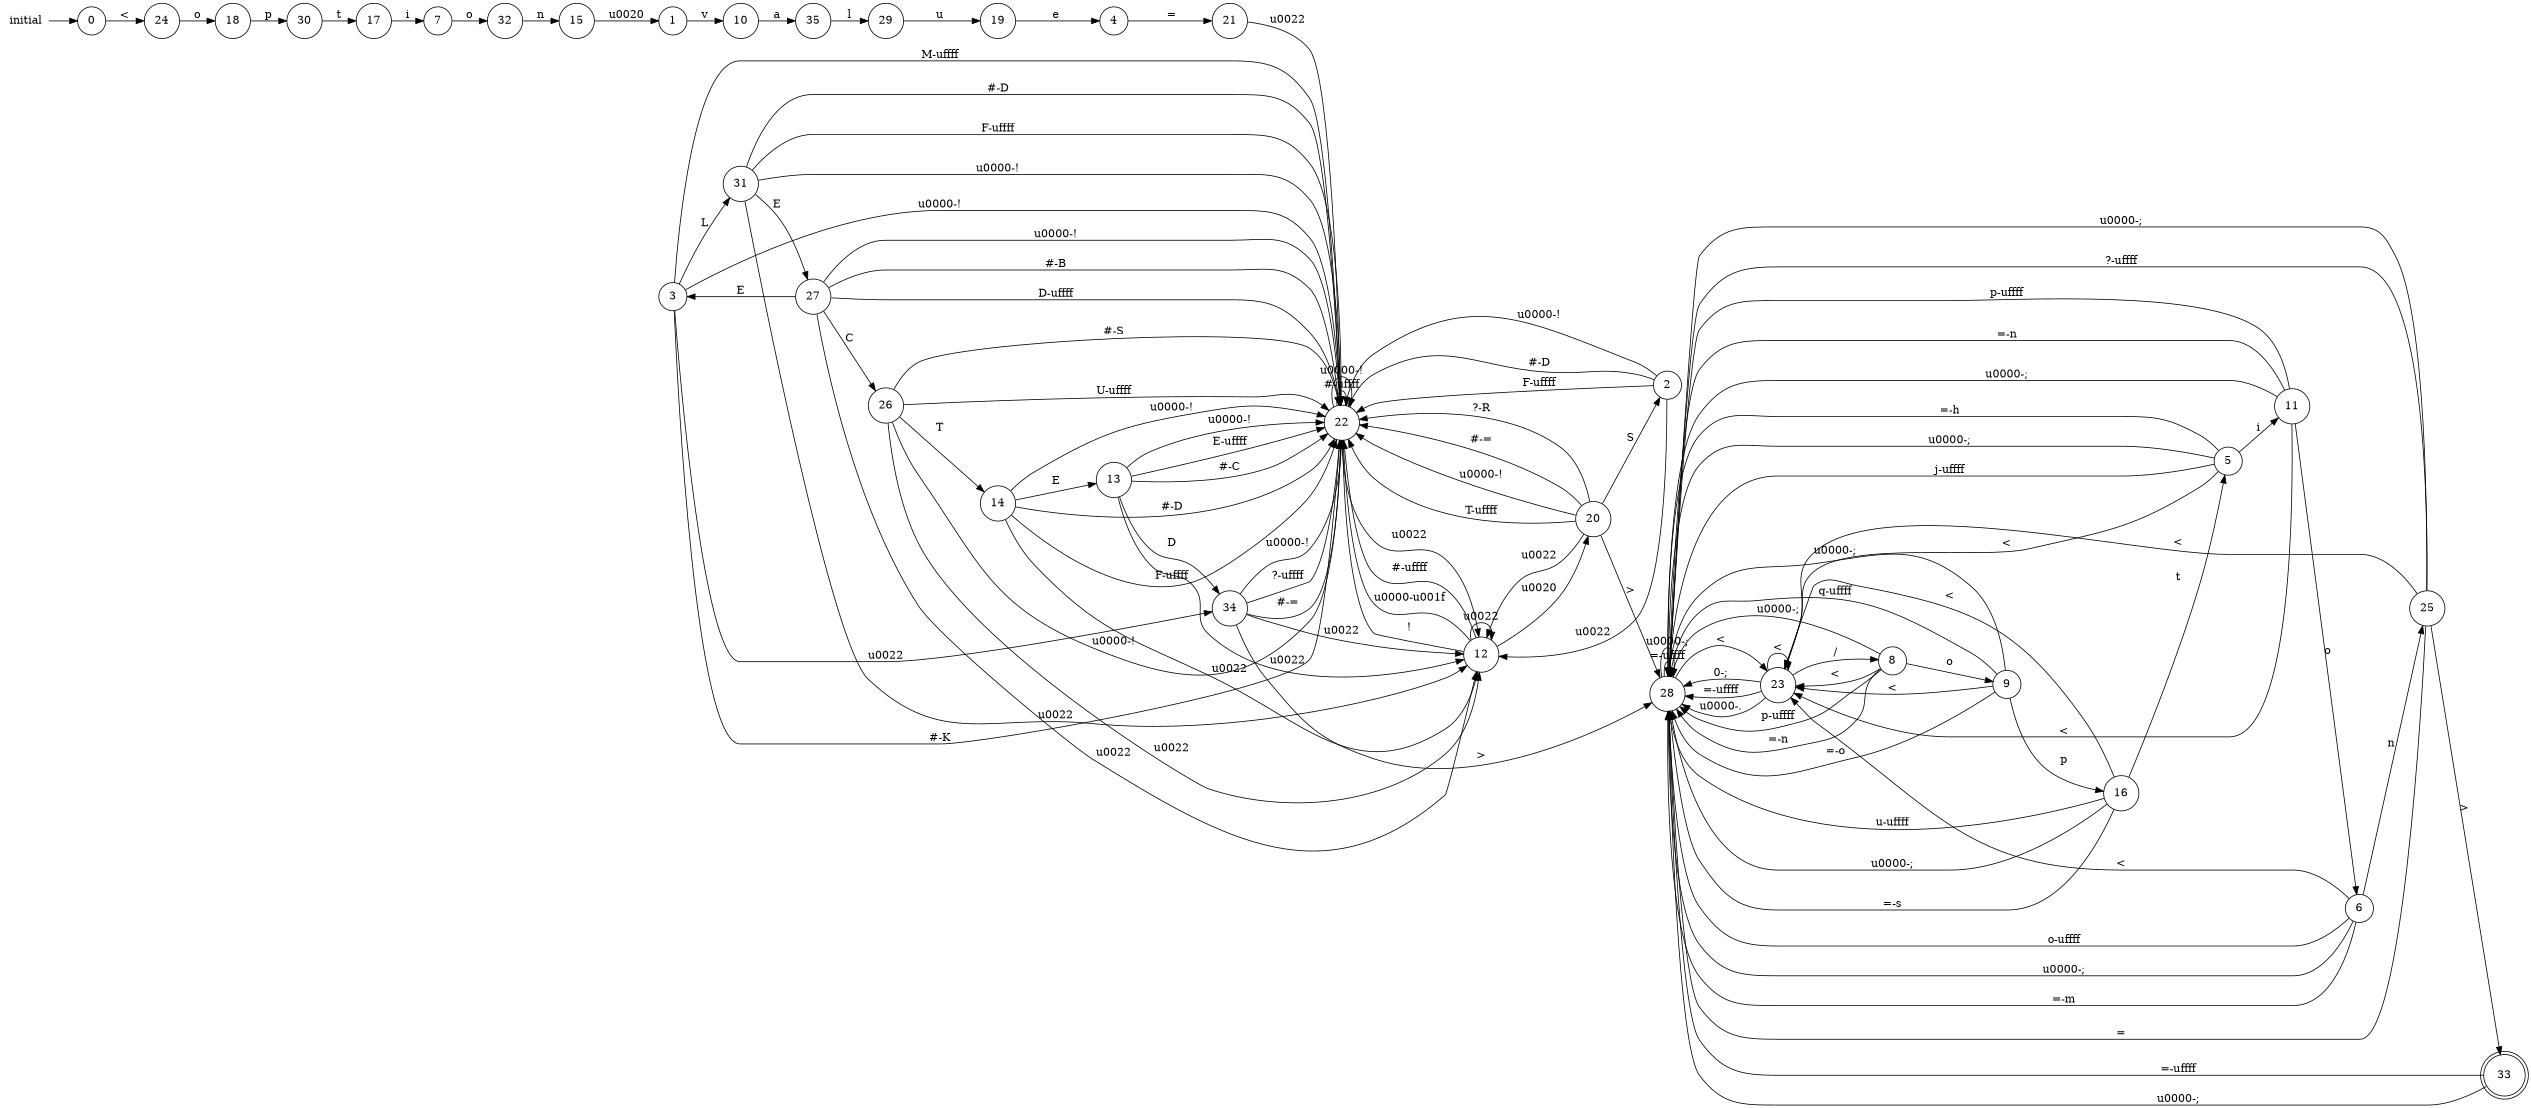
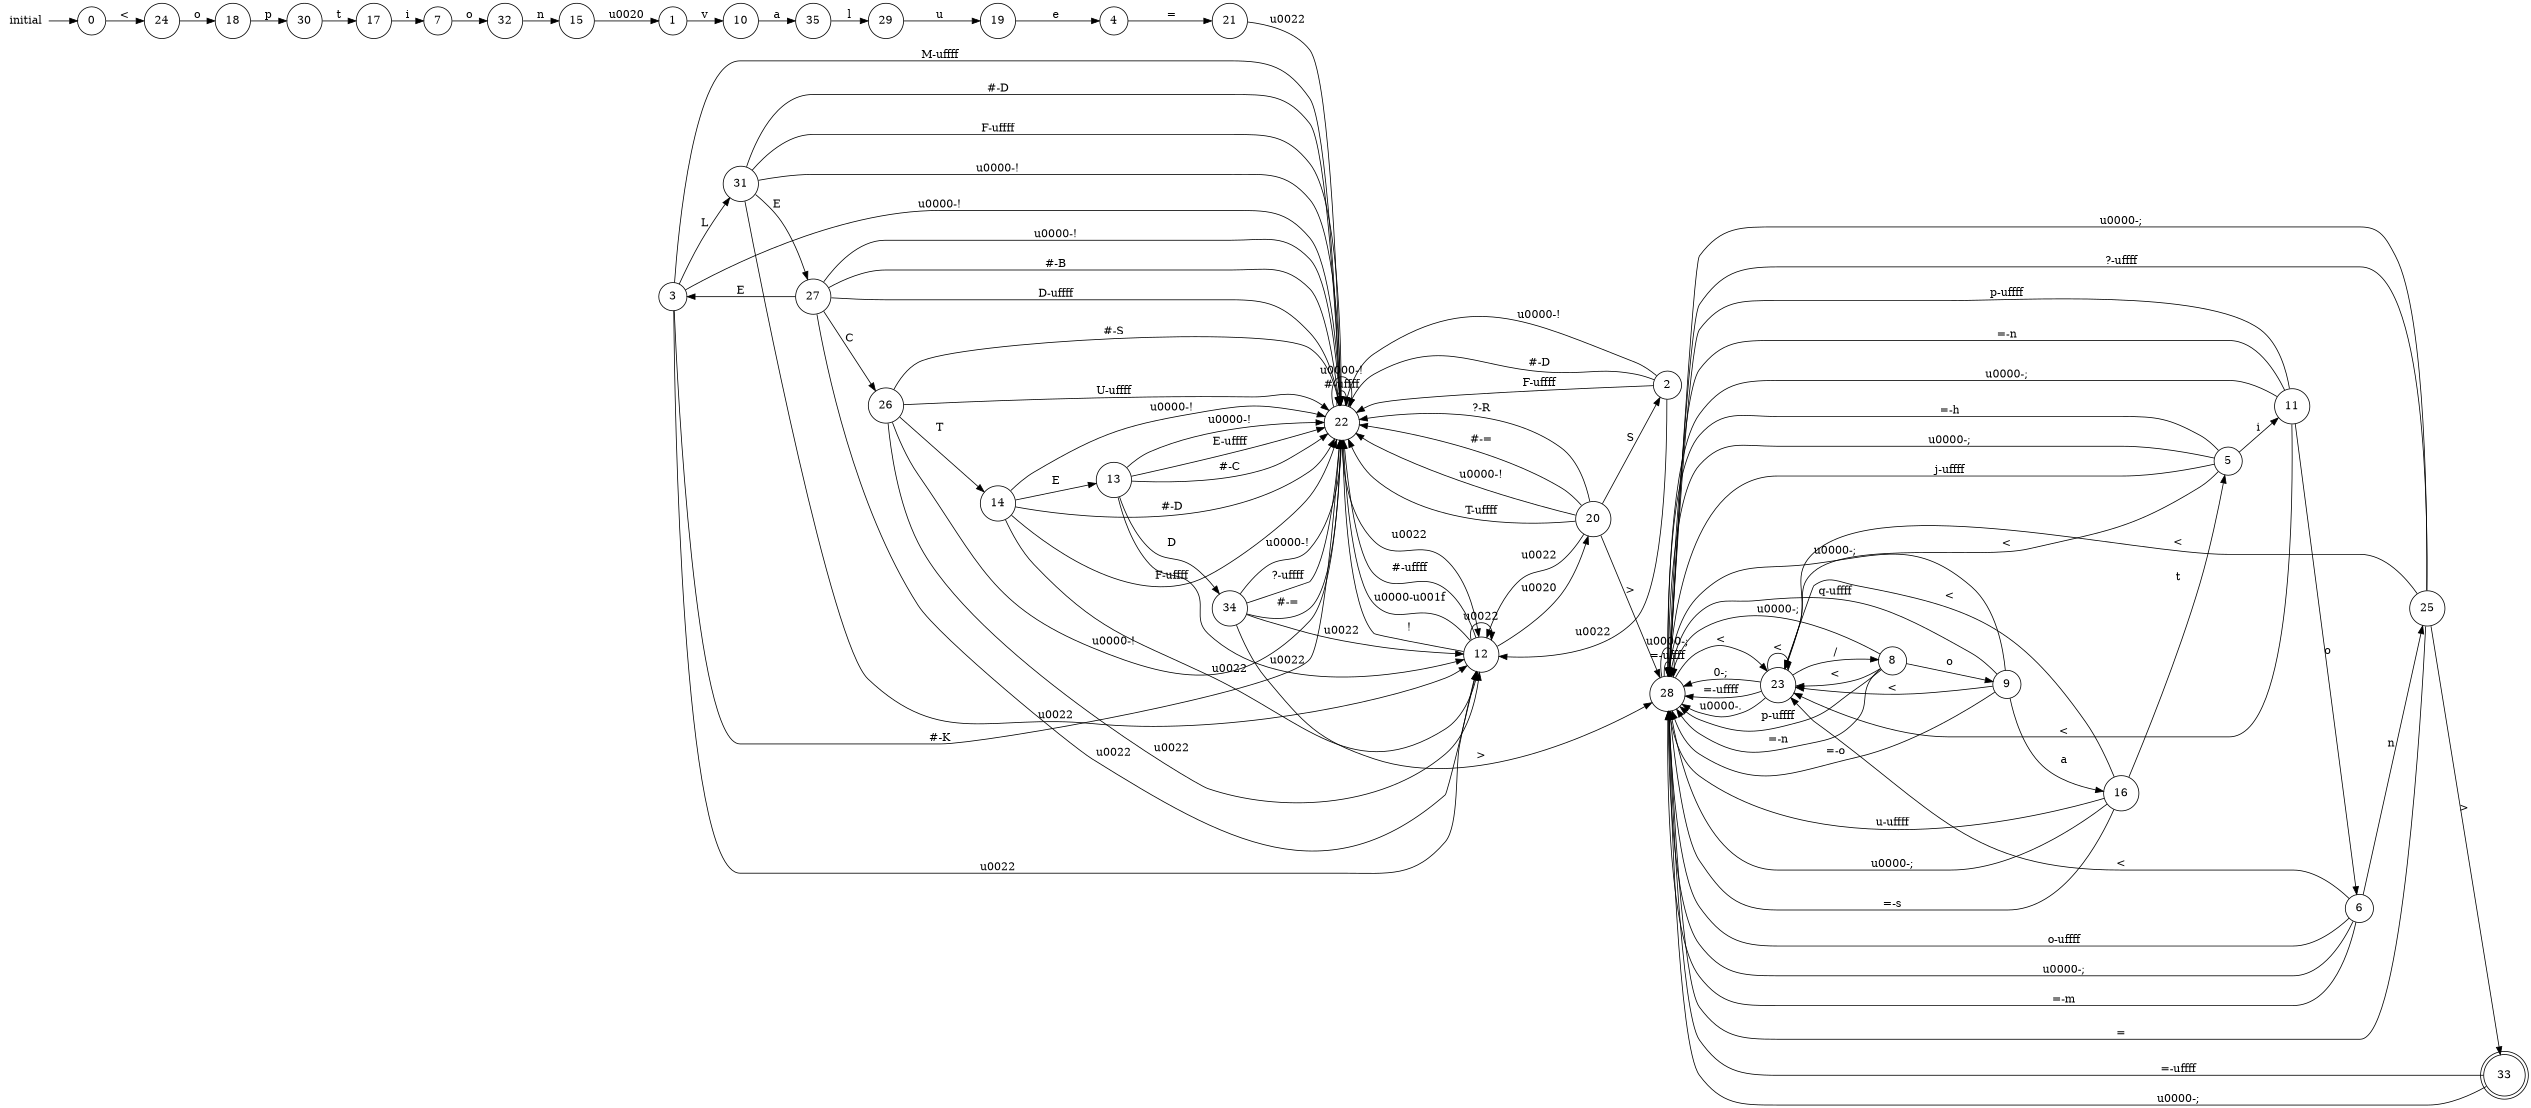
edge "3" -> "34": now "3" -> "12"
edge "9" -> "16": label "p" -> "a"
